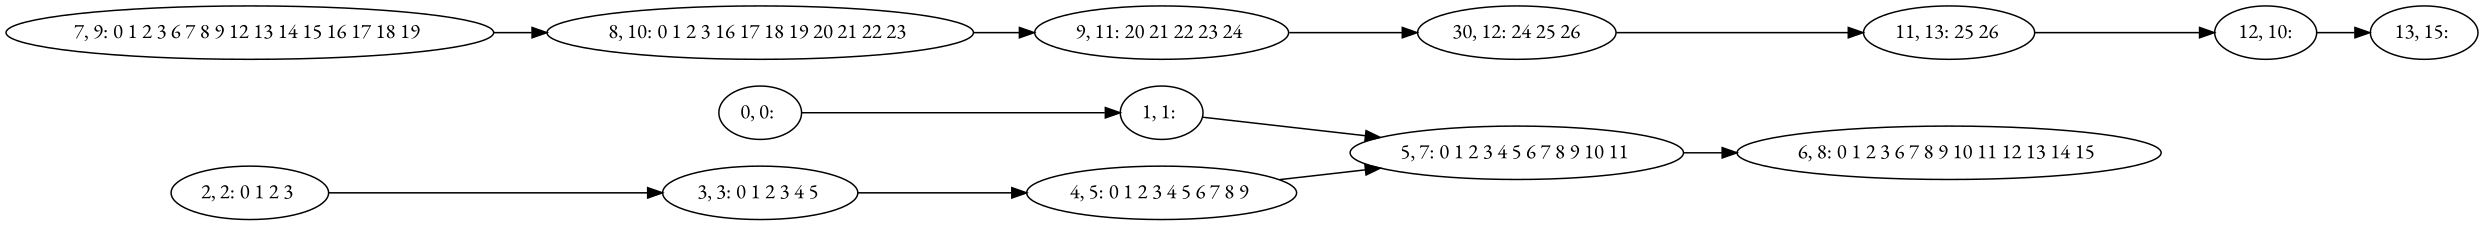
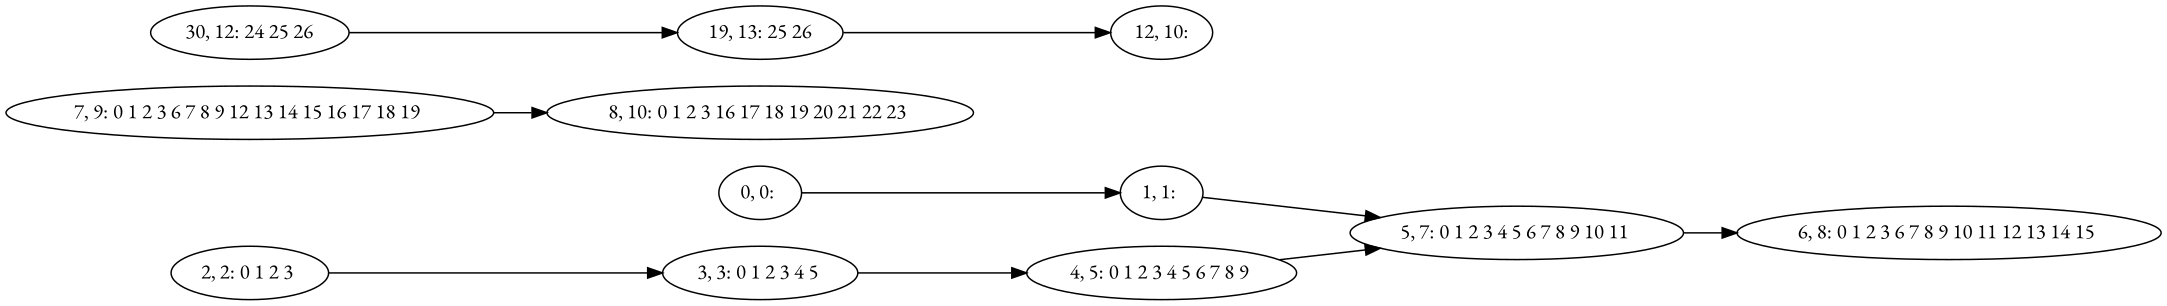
node "9, 11: 20 21 22 23 24": removed
node "11, 13: 25 26": label "11, 13: 25 26" -> "19, 13: 25 26"
node "13, 15:": removed
